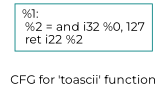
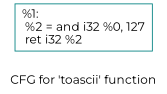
node "%1:": text "ret i22 %2" -> "ret i32 %2"
